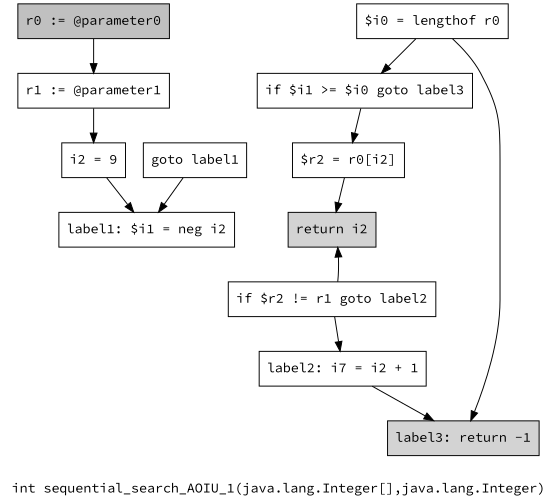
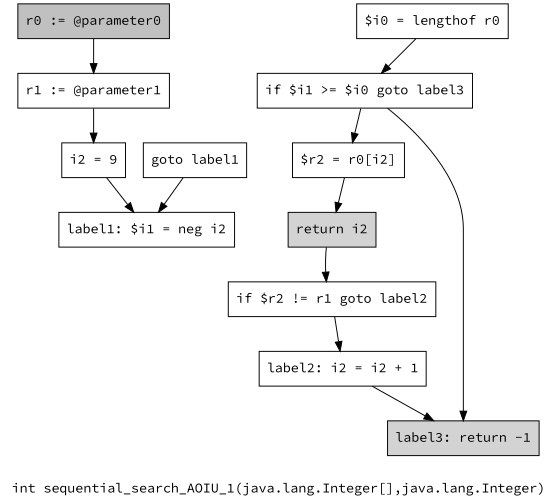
edge "$i0 = lengthof r0" -> "label3: return -1": now "if $i1 >= $i0 goto label3" -> "label3: return -1"
edge "if $r2 != r1 goto label2" -> "return i2": reversed
node "label2: i7 = i2 + 1": label "label2: i7 = i2 + 1" -> "label2: i2 = i2 + 1"
